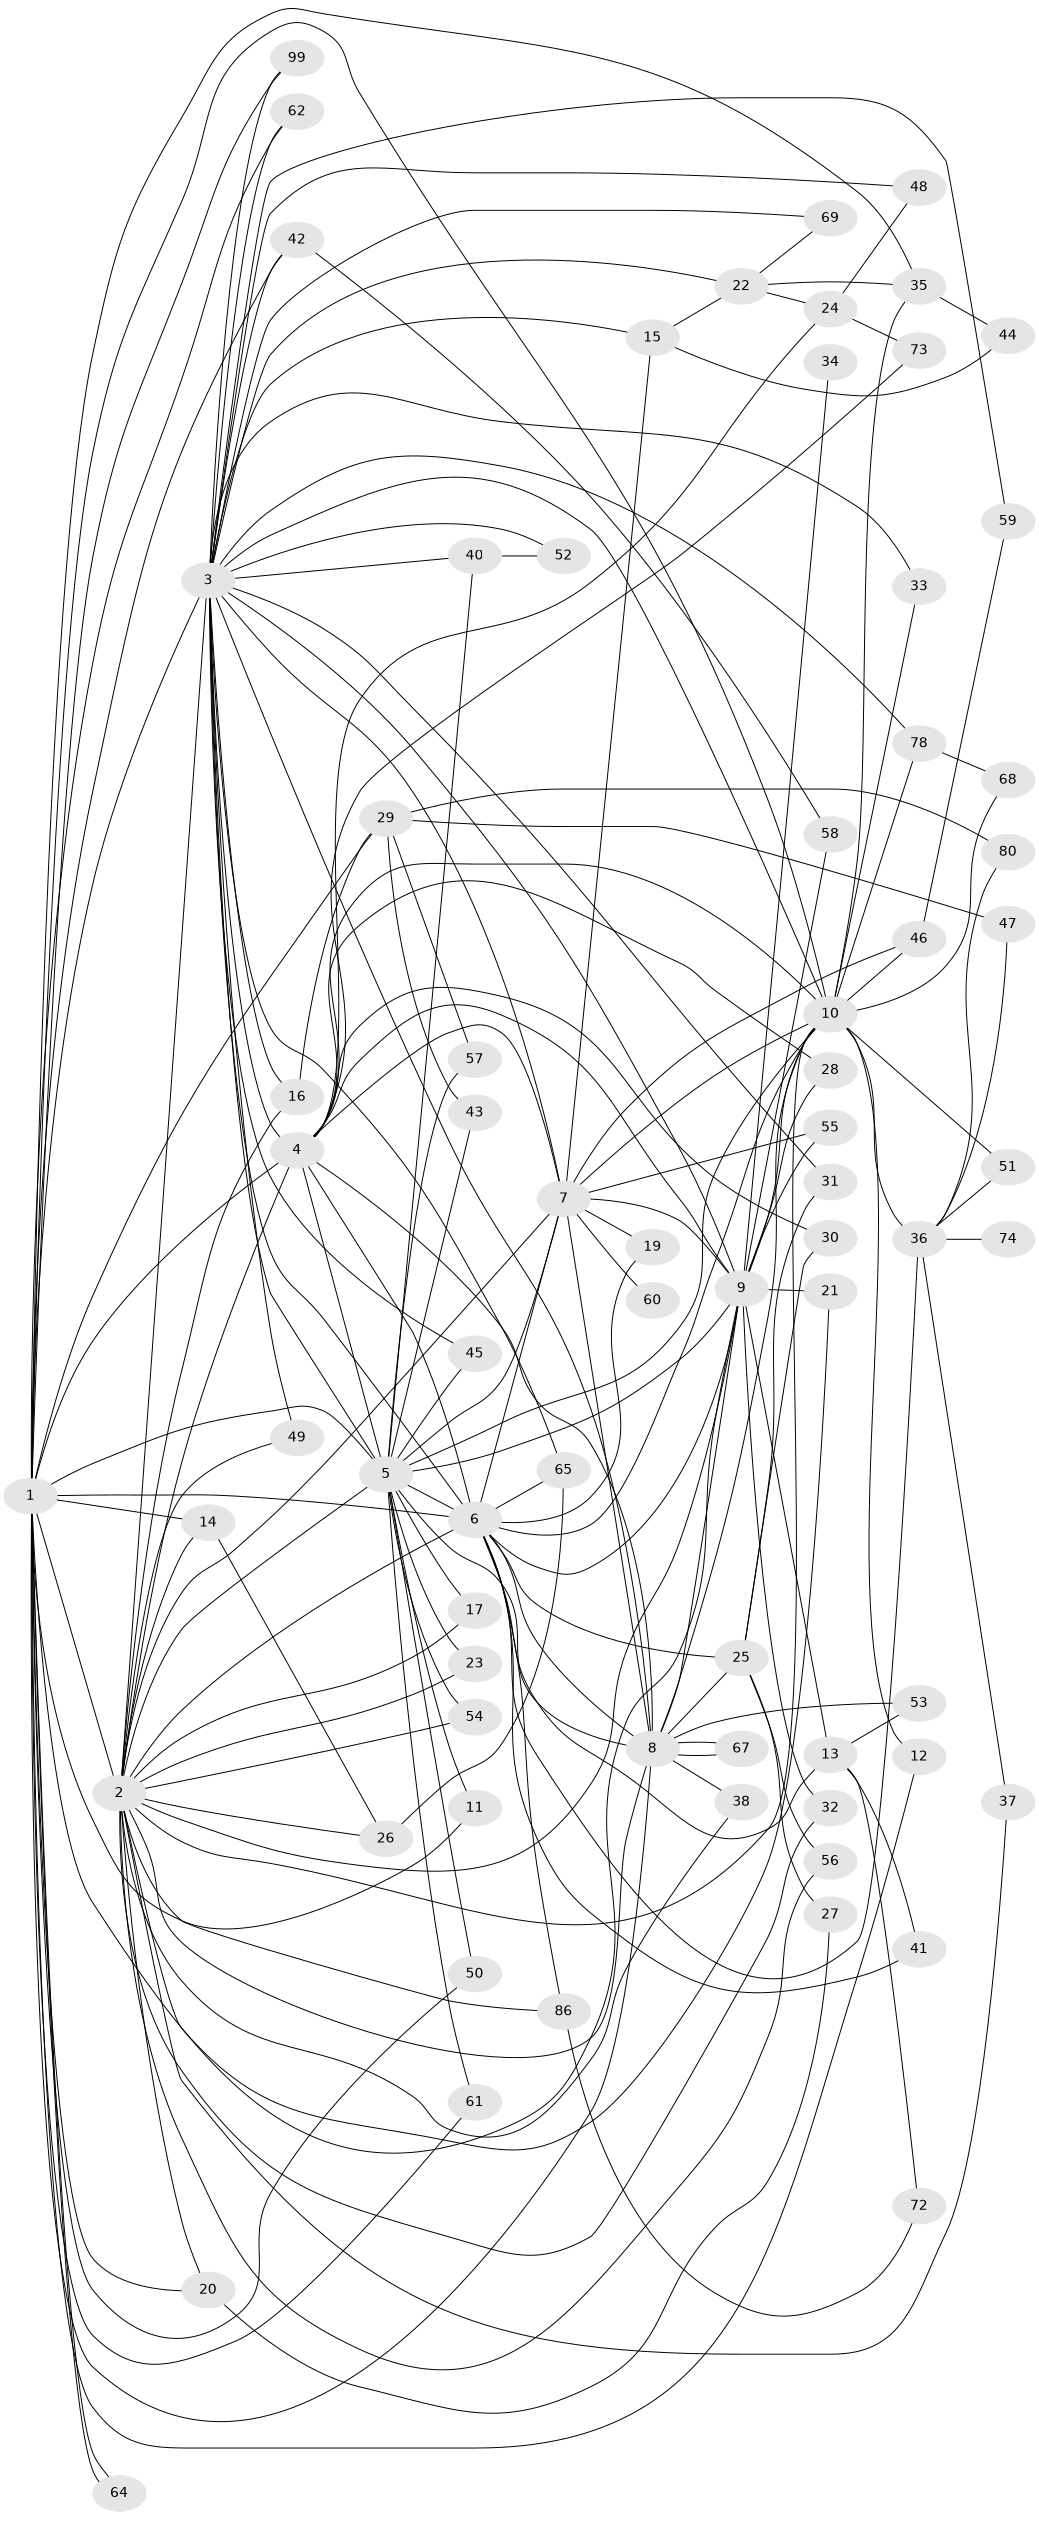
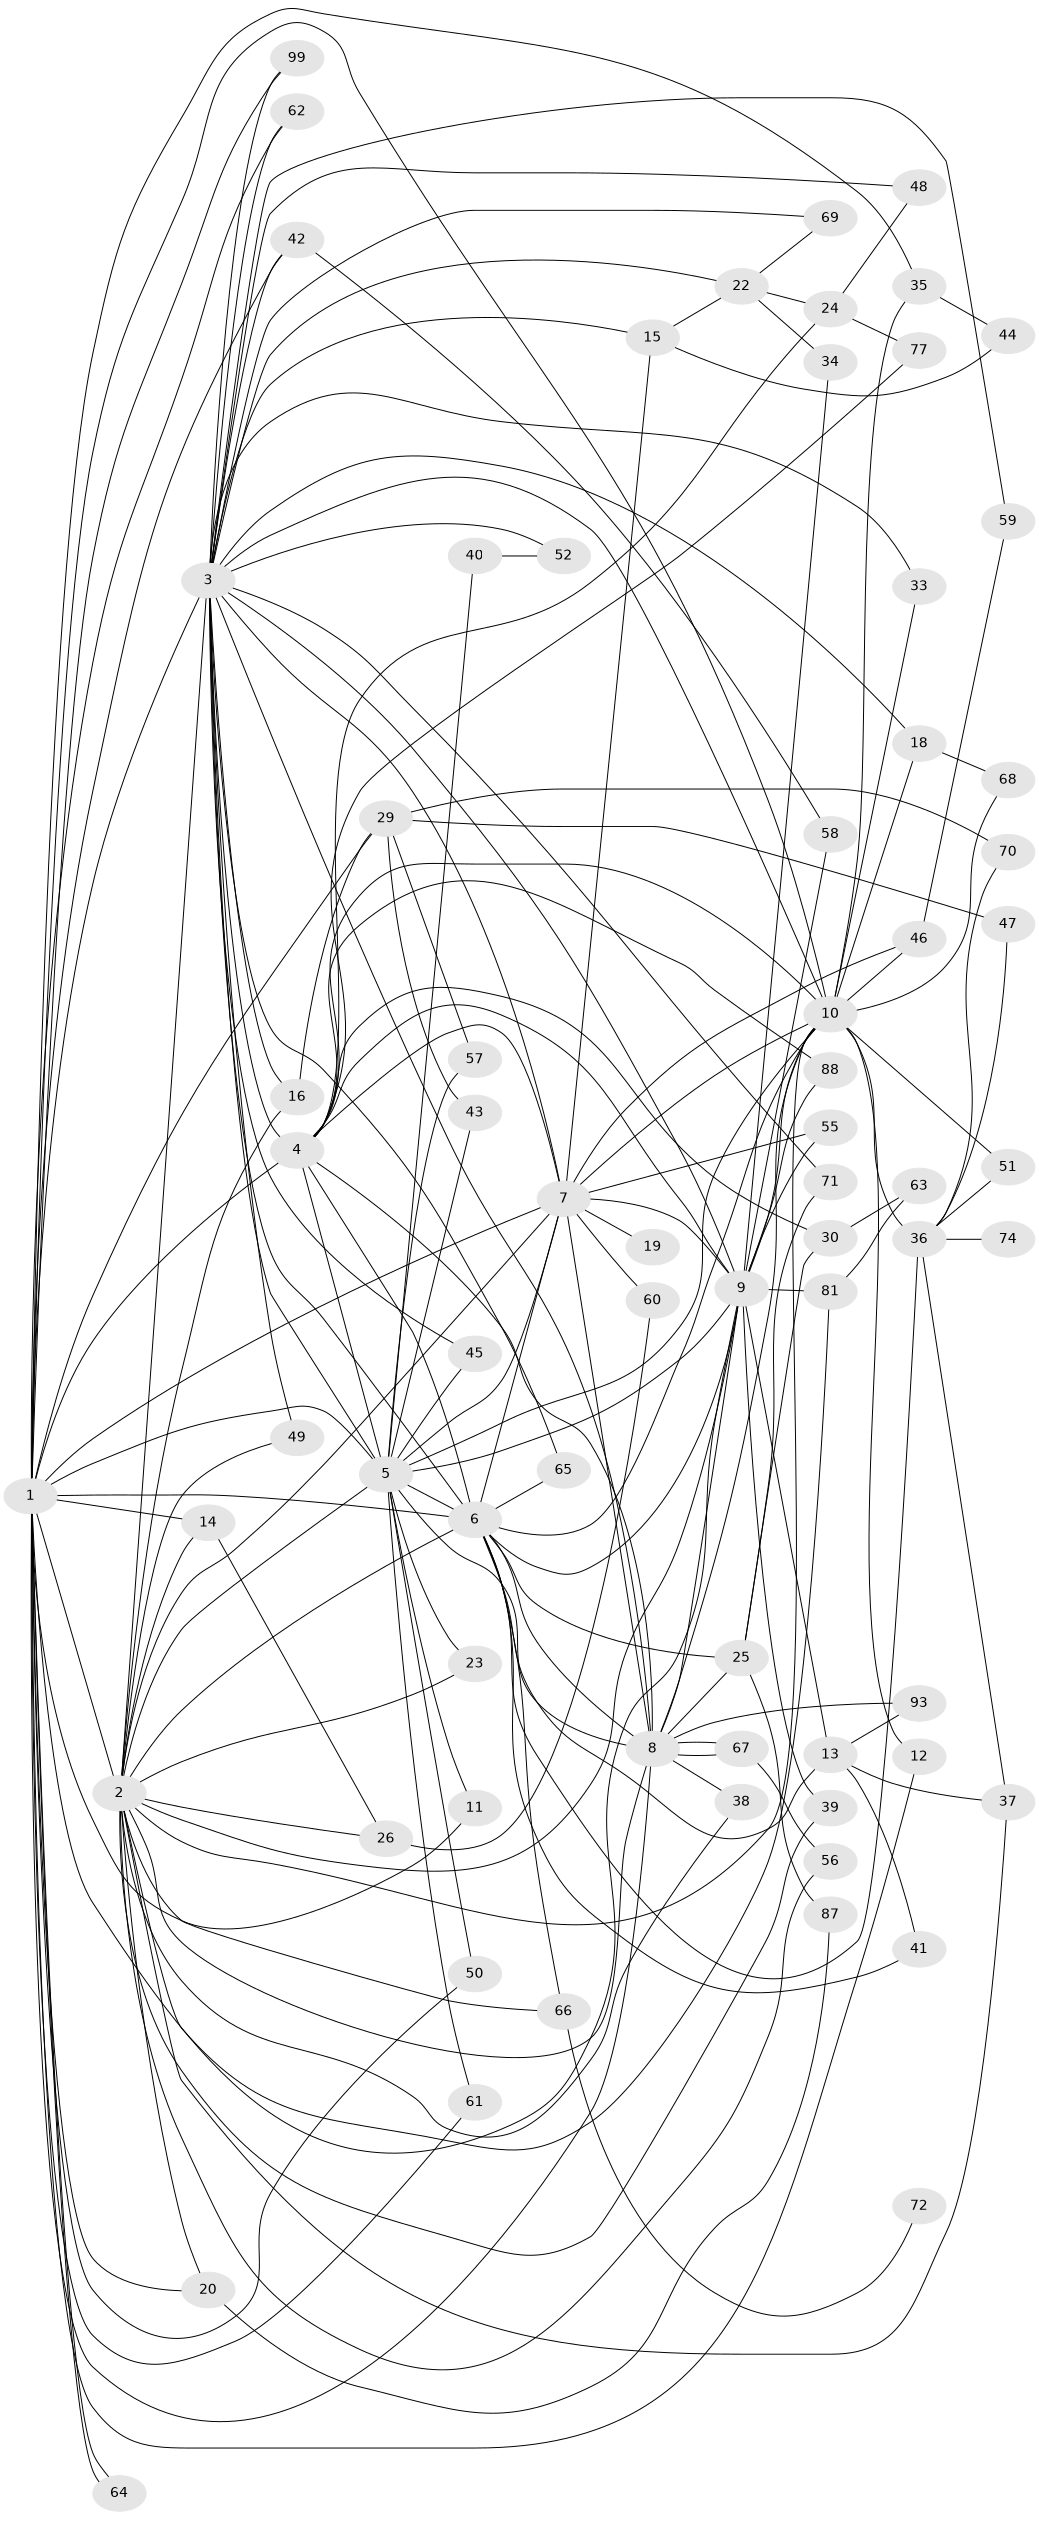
edge "22" -- "35": now "22" -- "34"
node "73": label "73" -> "77"
edge "40" -- "3": removed
node "78": label "78" -> "18"
node "80": label "80" -> "70"
node "28": label "28" -> "88"
node "31": label "31" -> "71"
node "63": added
node "21": label "21" -> "81"
edge "7" -- "1": added
edge "19" -- "6": removed
edge "4" -- "2": removed
node "17": removed
edge "65" -- "26": now "60" -- "26"
node "53": label "53" -> "93"
node "54": removed
edge "25" -- "56": now "67" -- "56"
node "32": label "32" -> "39"
node "27": label "27" -> "87"
edge "13" -- "72": now "13" -- "37"
node "86": label "86" -> "66"
